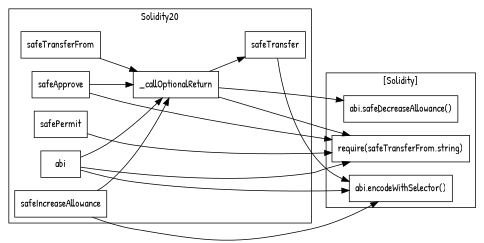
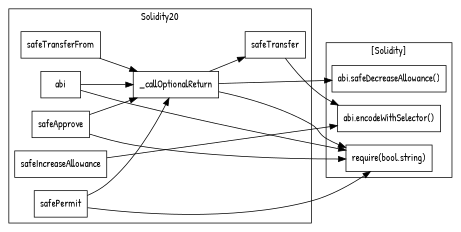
node "require(safeTransferFrom,string)": label "require(safeTransferFrom,string)" -> "require(bool,string)"
edge "safeIncreaseAllowance" -> "_callOptionalReturn": now "safePermit" -> "_callOptionalReturn"
edge "abi" -> "abi.encodeWithSelector()": removed
